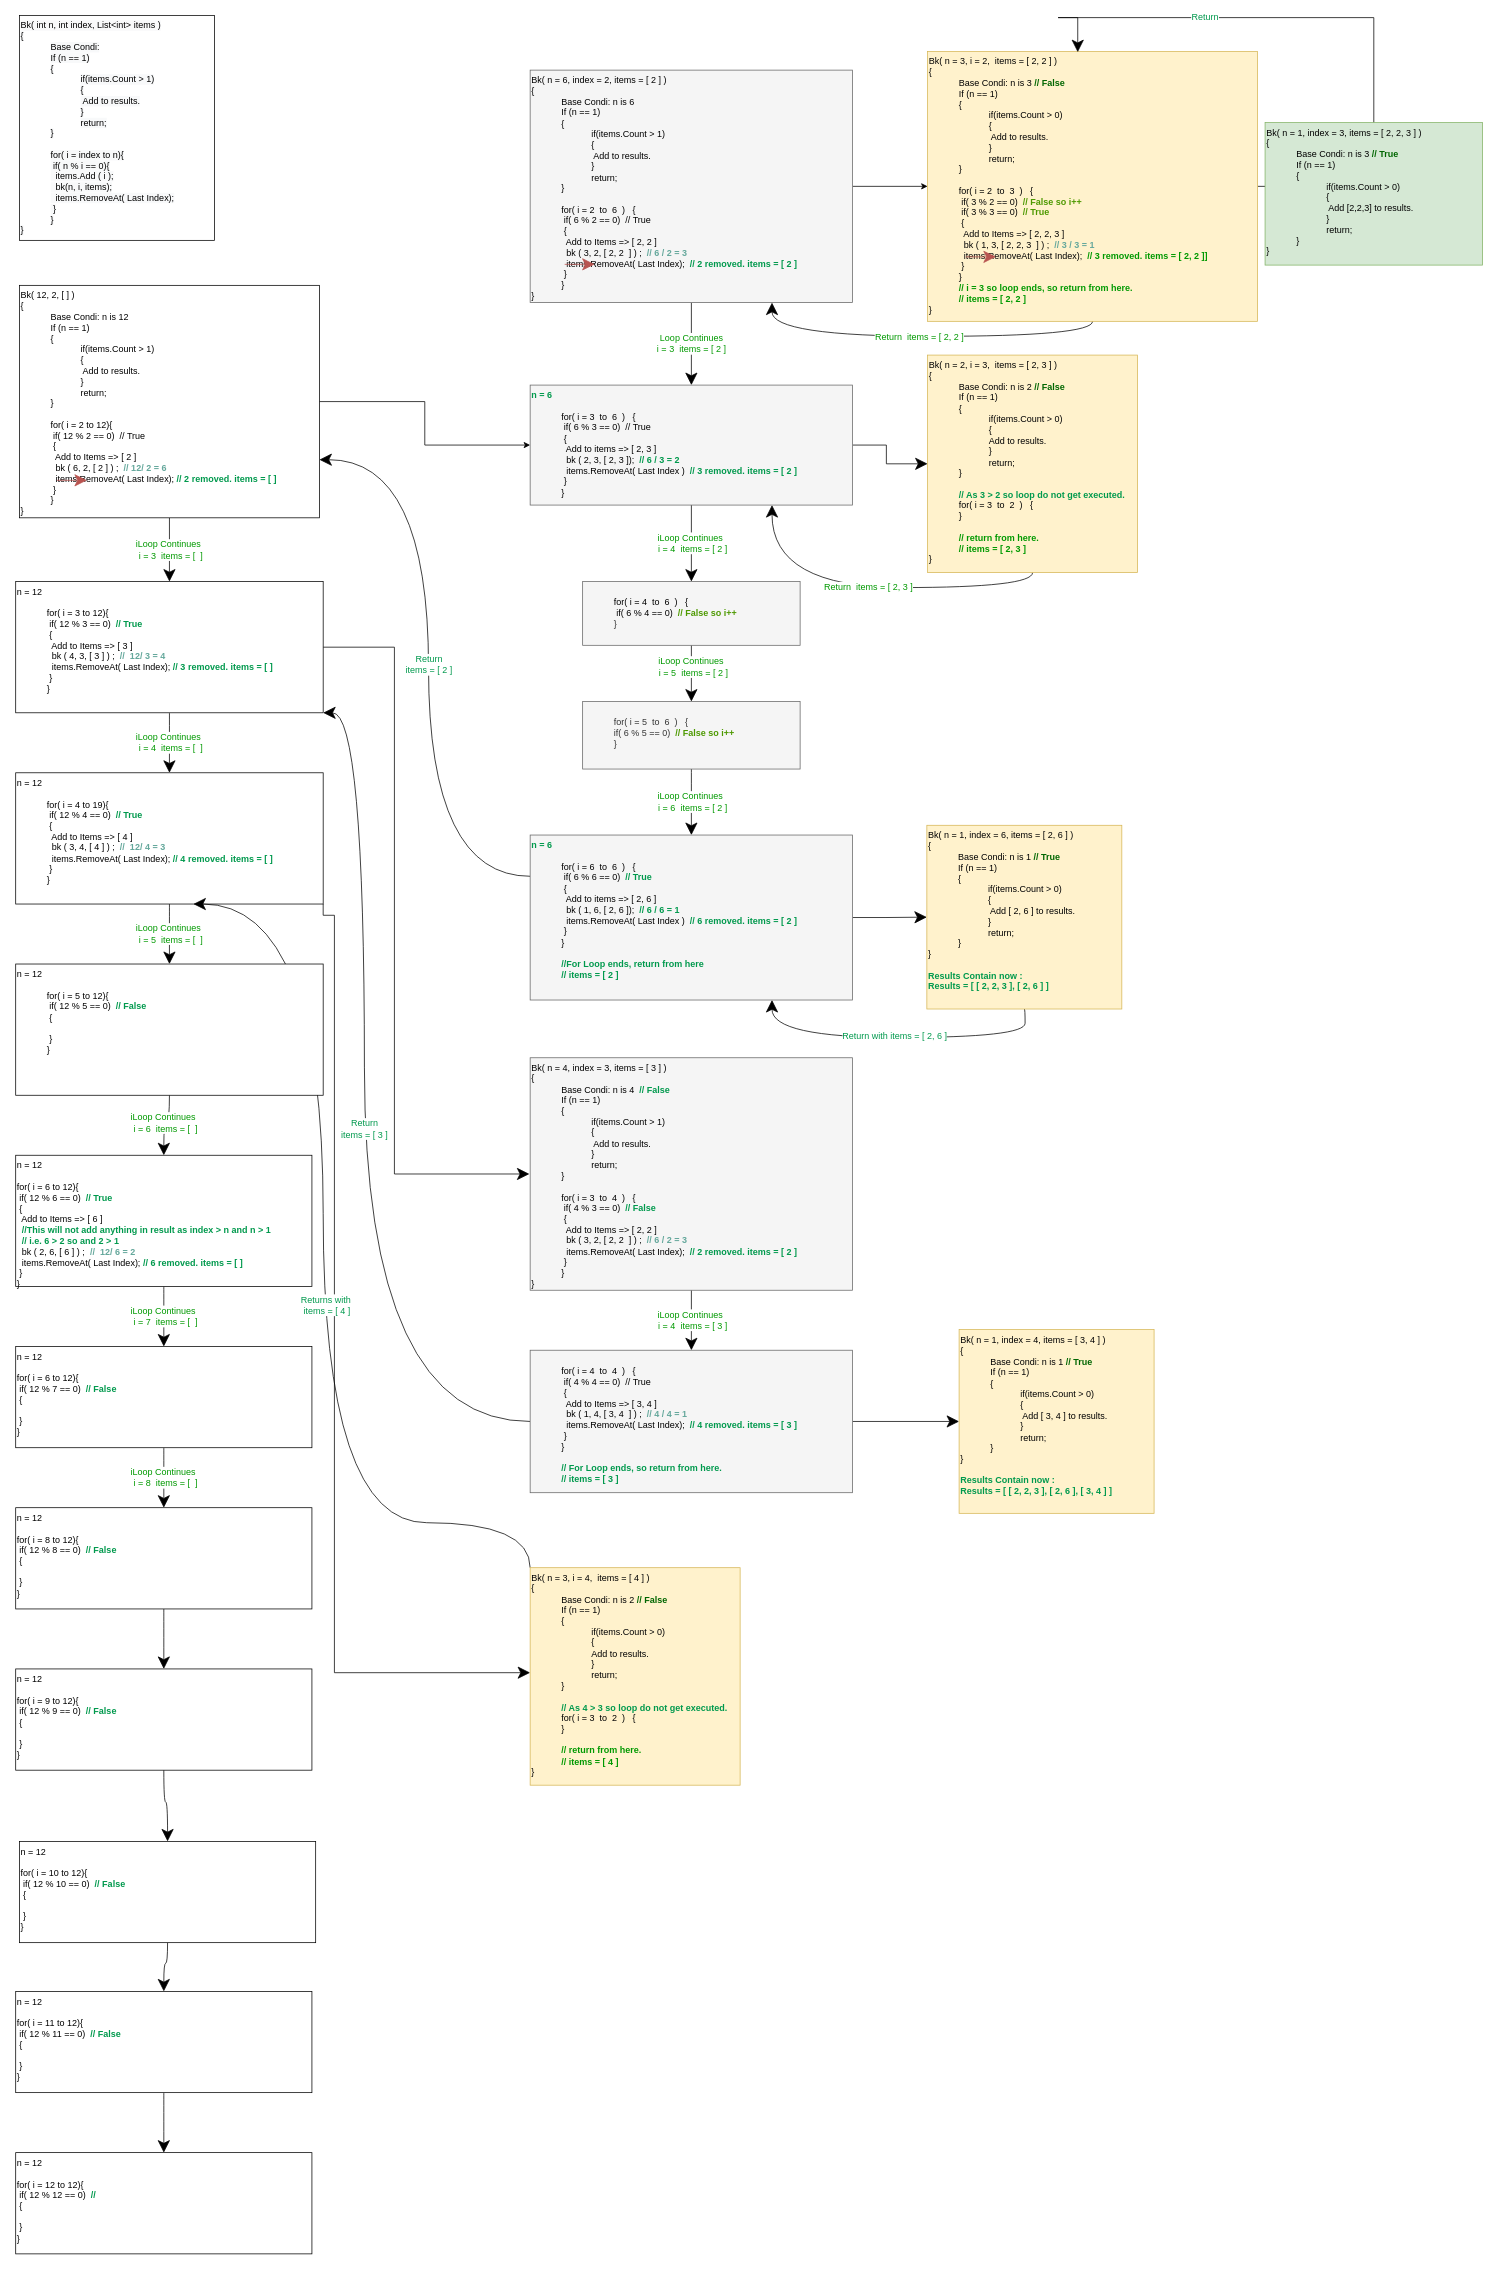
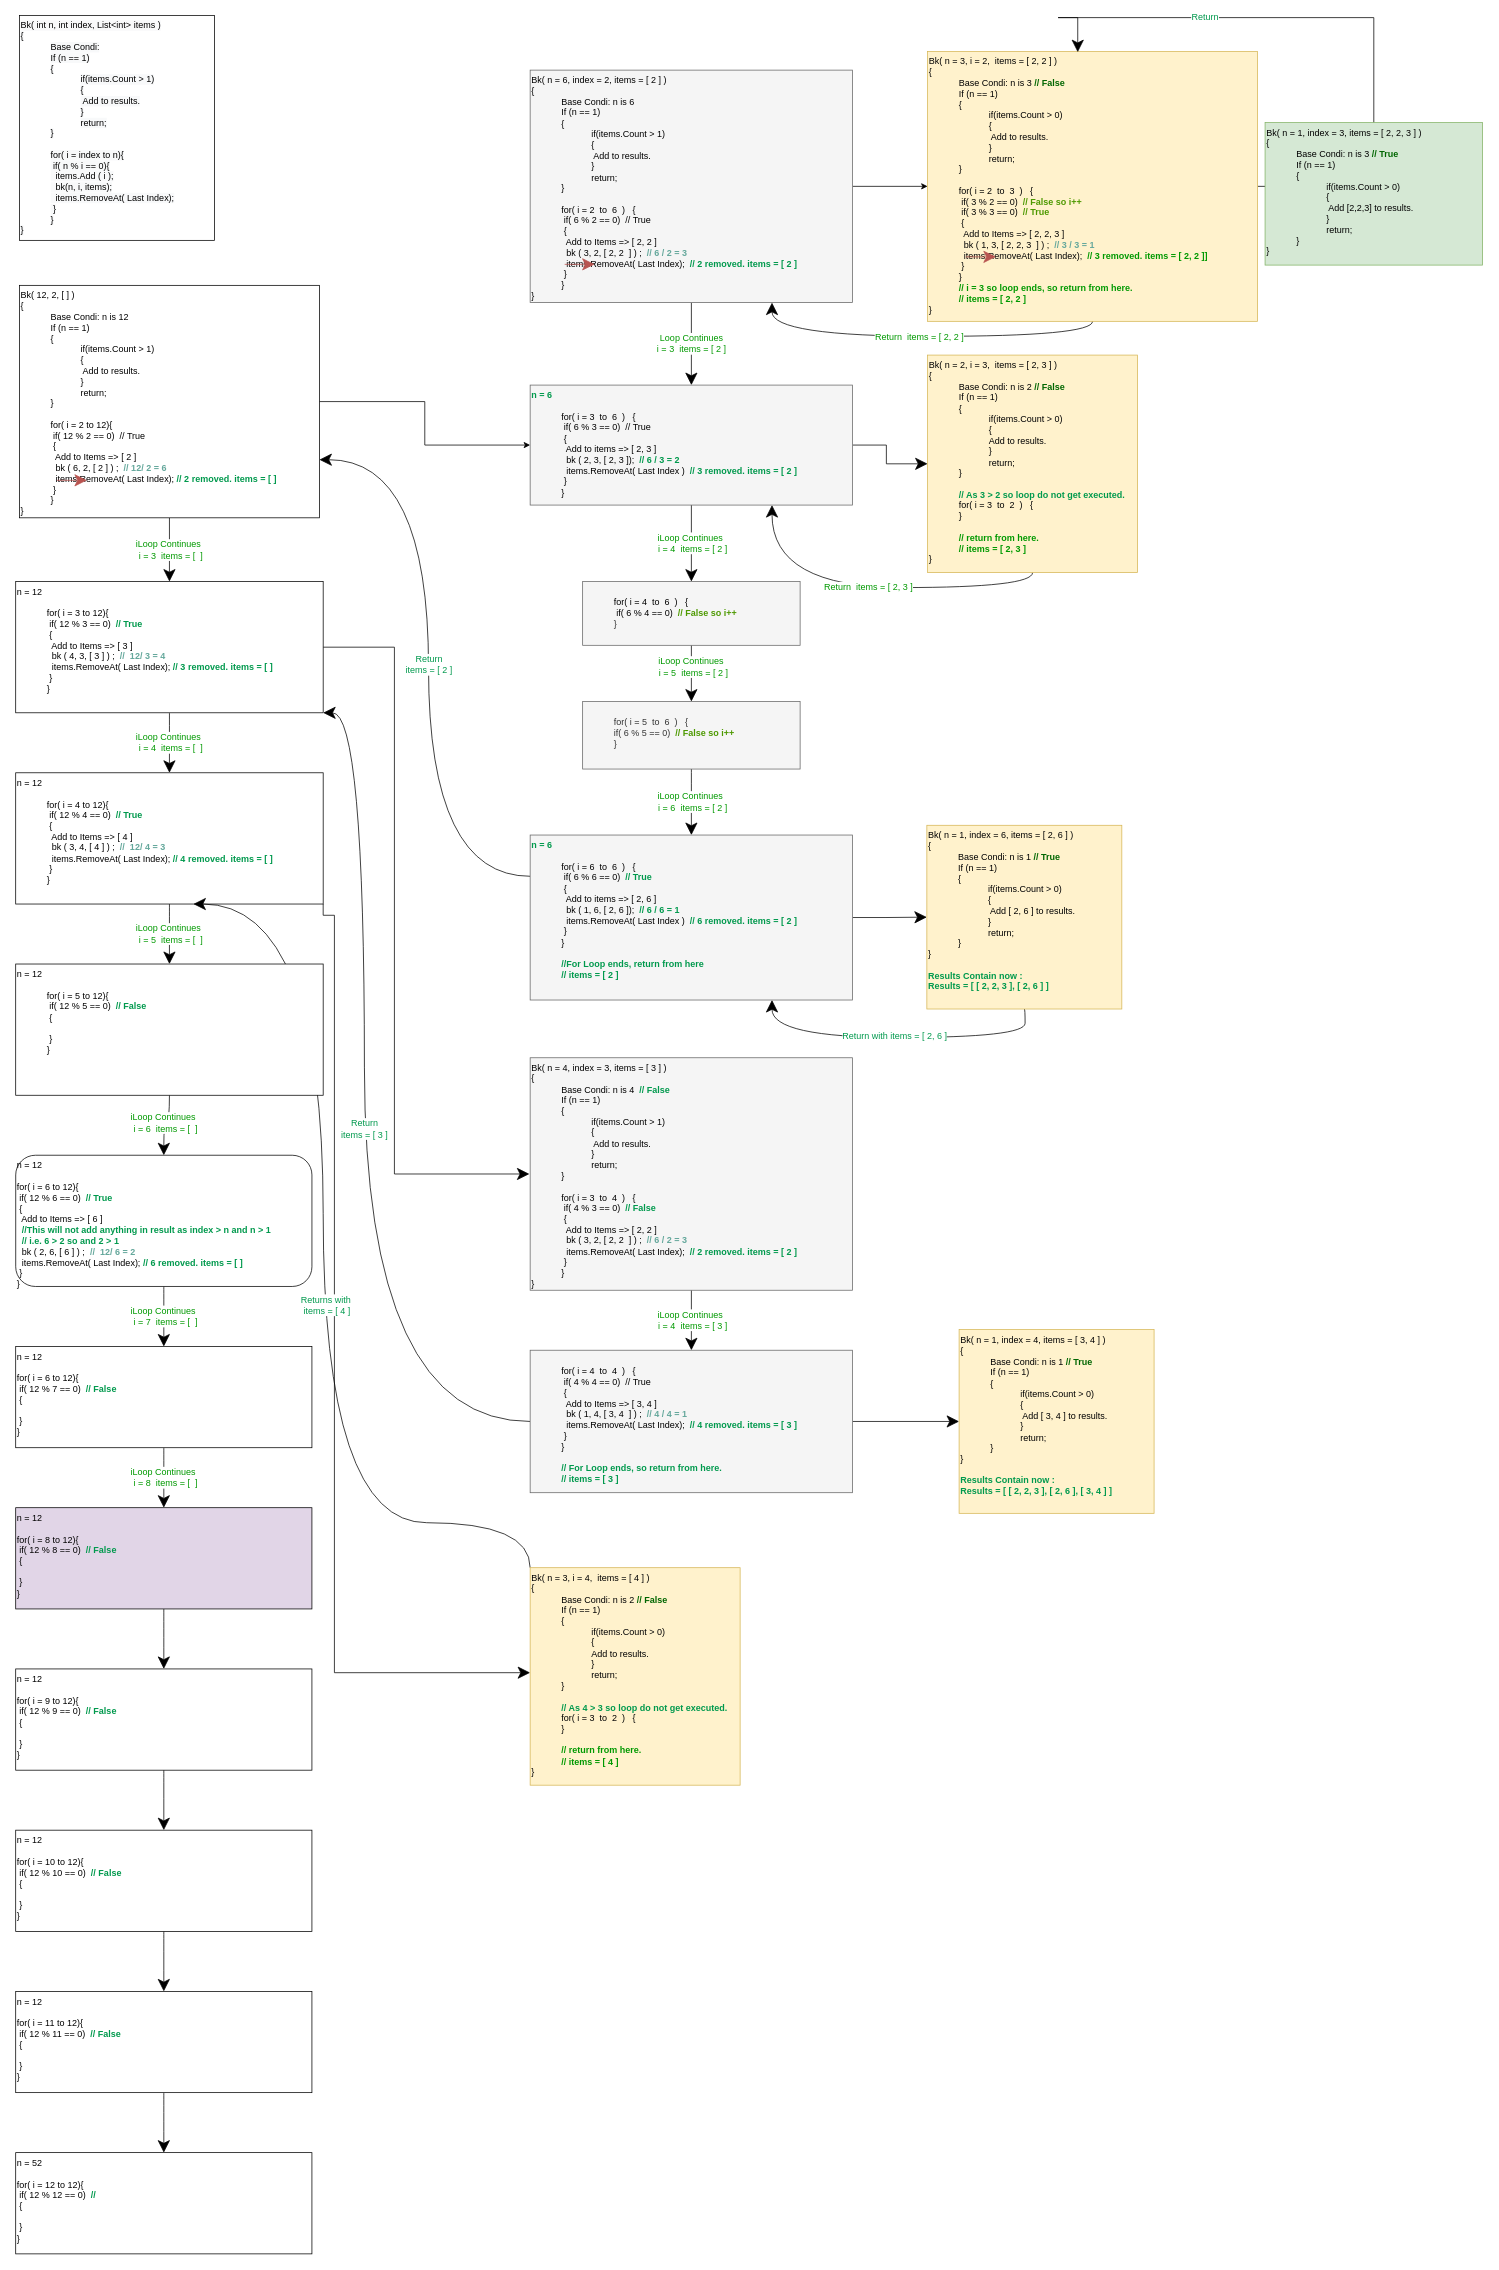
node "n = 12 for( i = 4 to 19){ if( 12 % 4 == 0) // True { Add to Items => [ 4 ] bk ( 3, 4, [ 4 ] ) ; // 12/ 4 = 3 items.RemoveAt( Last Index); // 4 removed. items = [ ] }}": label "n = 12 for( i = 4 to 19){ if( 12 % 4 == 0) // True { Add to Items => [ 4 ] bk ( 3, 4, [ 4 ] ) ; // 12/ 4 = 3 items.RemoveAt( Last Index); // 4 removed. items = [ ] }}" -> "n = 12 for( i = 4 to 12){ if( 12 % 4 == 0) // True { Add to Items => [ 4 ] bk ( 3, 4, [ 4 ] ) ; // 12/ 4 = 3 items.RemoveAt( Last Index); // 4 removed. items = [ ] }}"
node "n = 12 for( i = 6 to 12){ if( 12 % 6 == 0) // True { Add to Items => [ 6 ] //This will not add anything in result as index > n and n > 1 // i.e. 6 > 2 so and 2 > 1 bk ( 2, 6, [ 6 ] ) ; // 12/ 6 = 2 items.RemoveAt( Last Index); // 6 removed. items = [ ] } }": shape rectangle -> rounded rectangle
node "n = 12 for( i = 8 to 12){ if( 12 % 8 == 0) // False { } }": fillcolor #ffffff -> #e1d5e7
node "n = 12 for( i = 10 to 12){ if( 12 % 10 == 0) // False { } }": moved (167, 1892) -> (164, 1881)
node "n = 12 for( i = 12 to 12){ if( 12 % 12 == 0) // { } }": label "n = 12 for( i = 12 to 12){ if( 12 % 12 == 0) // { } }" -> "n = 52 for( i = 12 to 12){ if( 12 % 12 == 0) // { } }"
